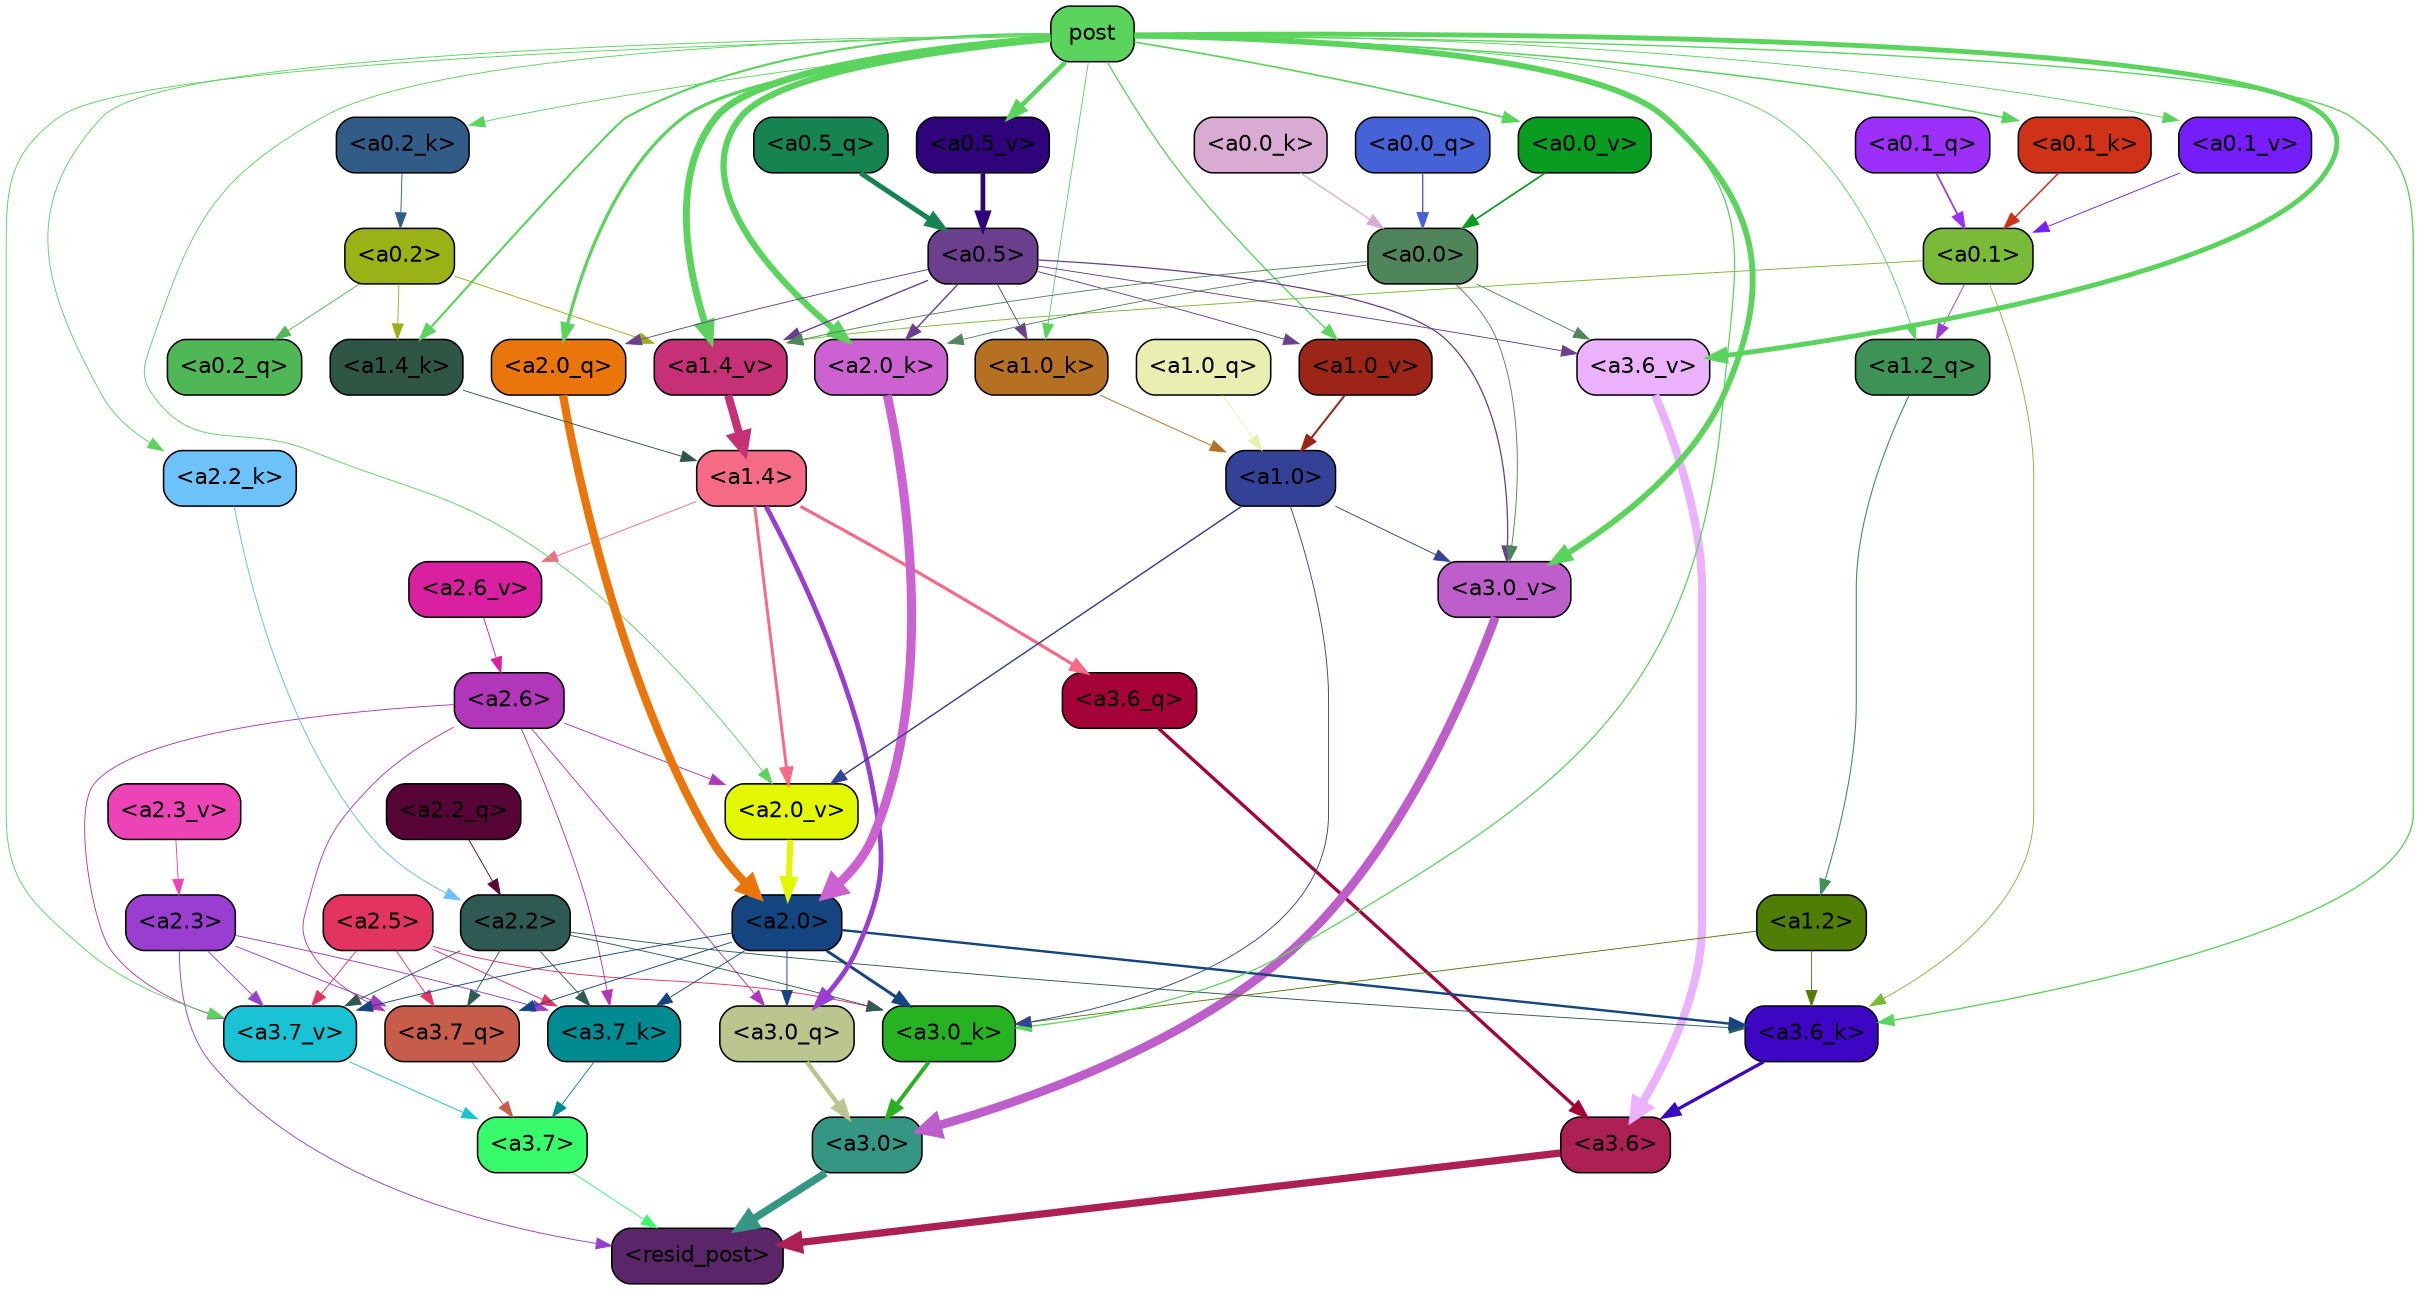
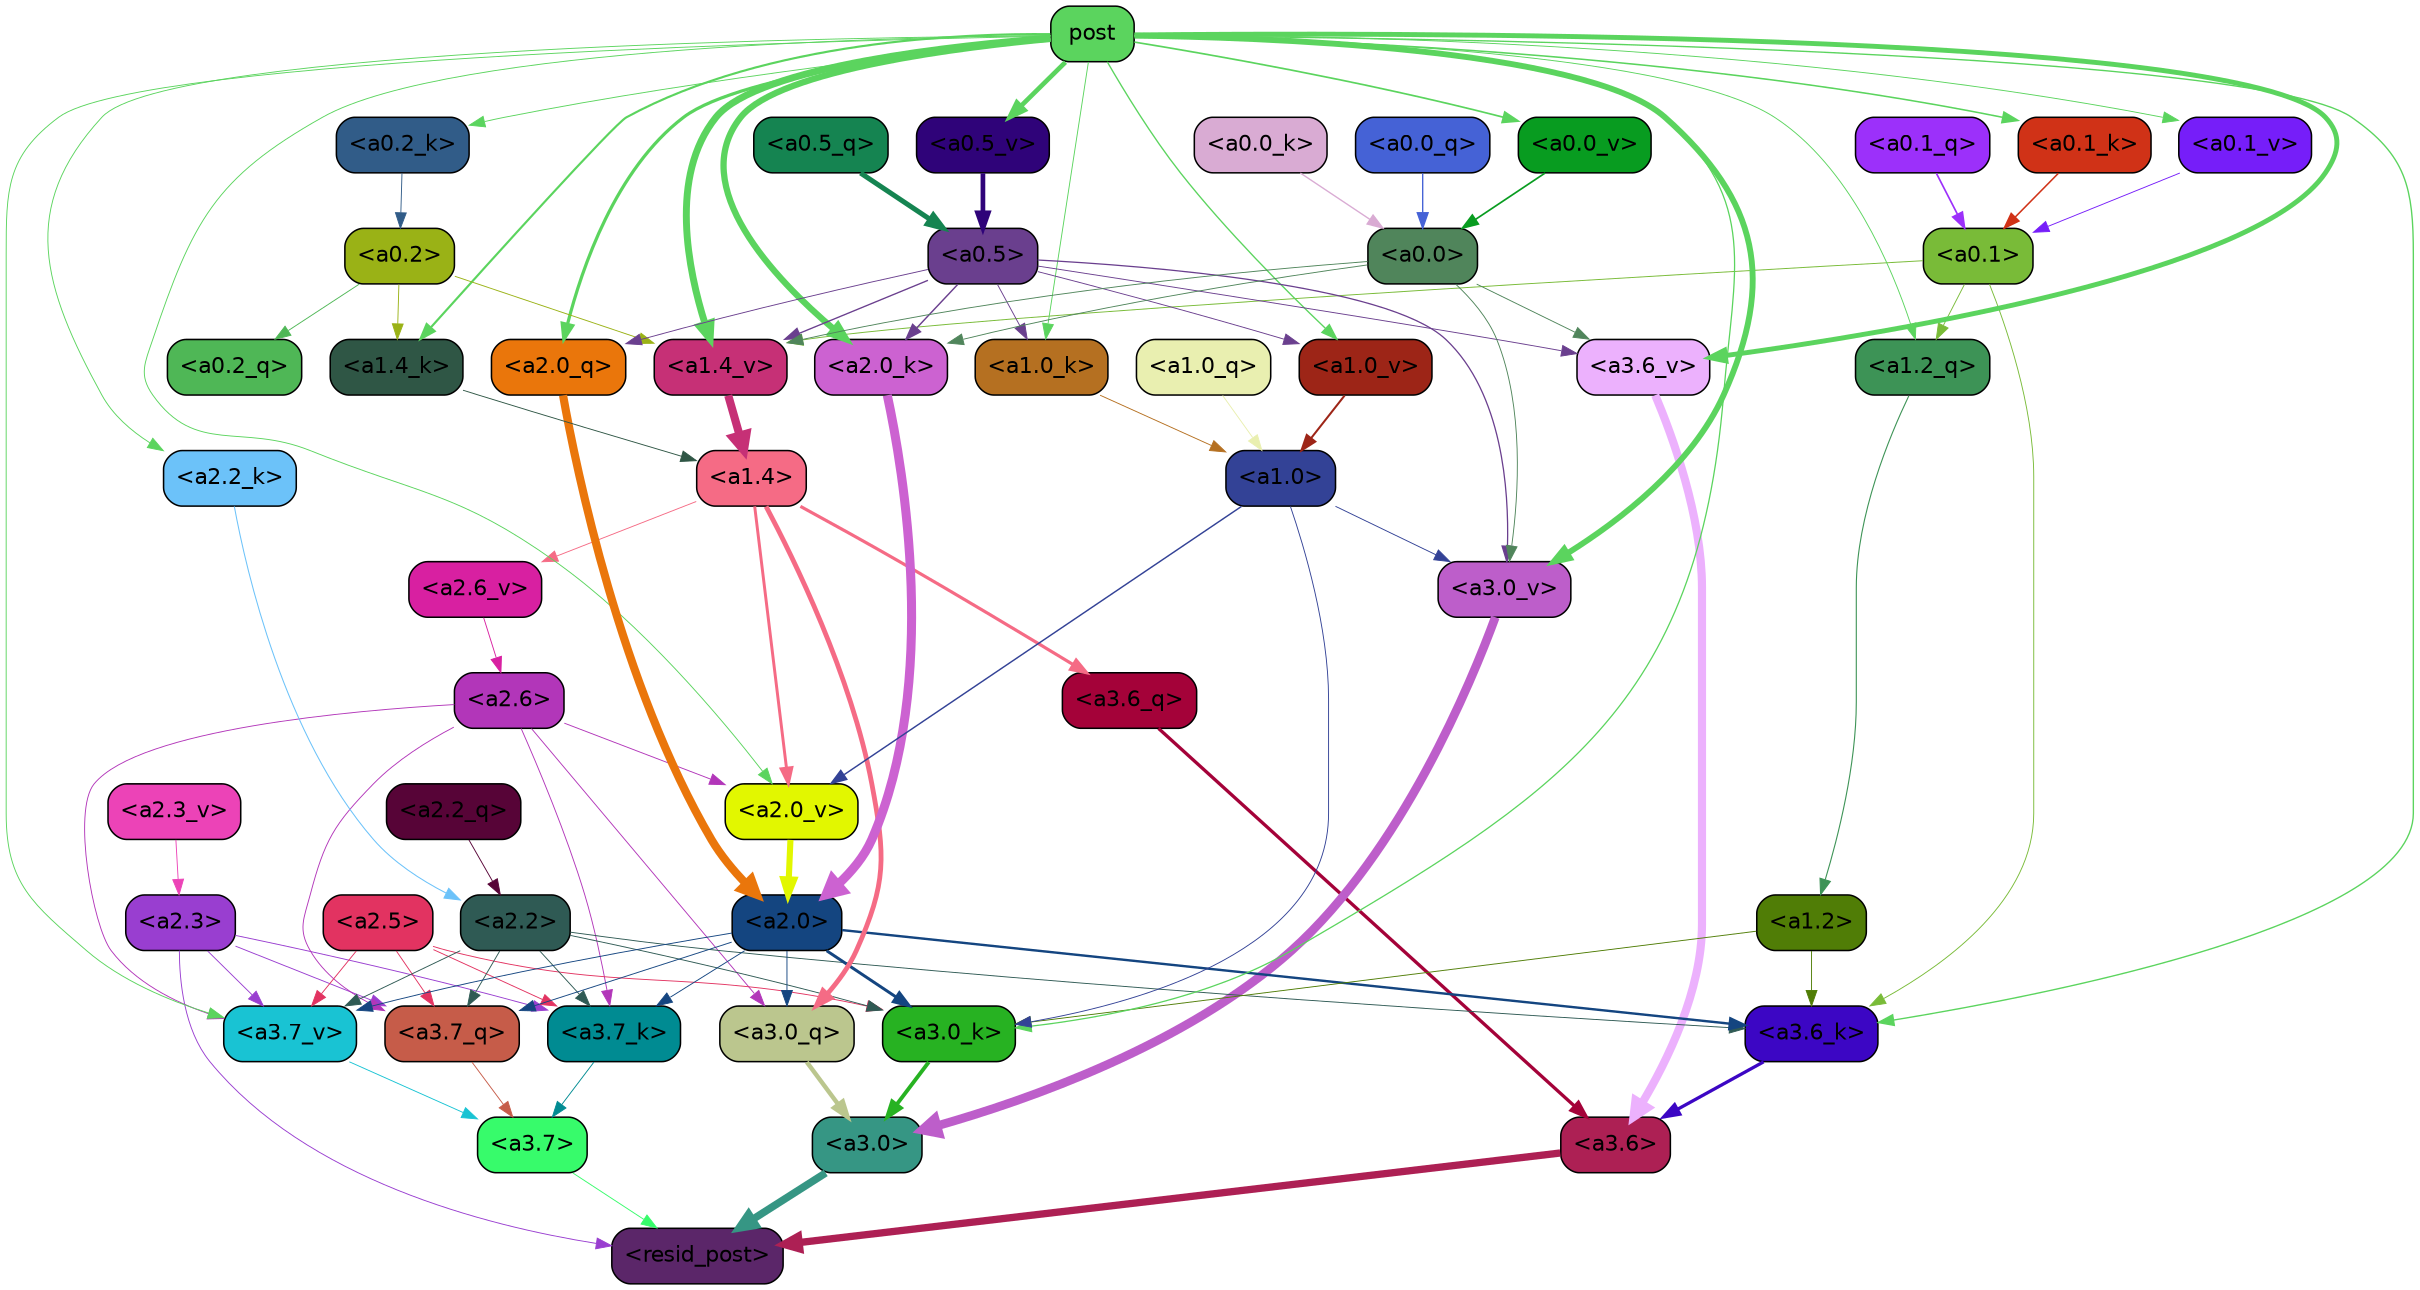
edge "<a0.1>" -> "<a1.2_q>": color #993ed0 -> #79bb38
edge "<a1.4>" -> "<a3.0_q>": color #993ed0 -> #f56b85
